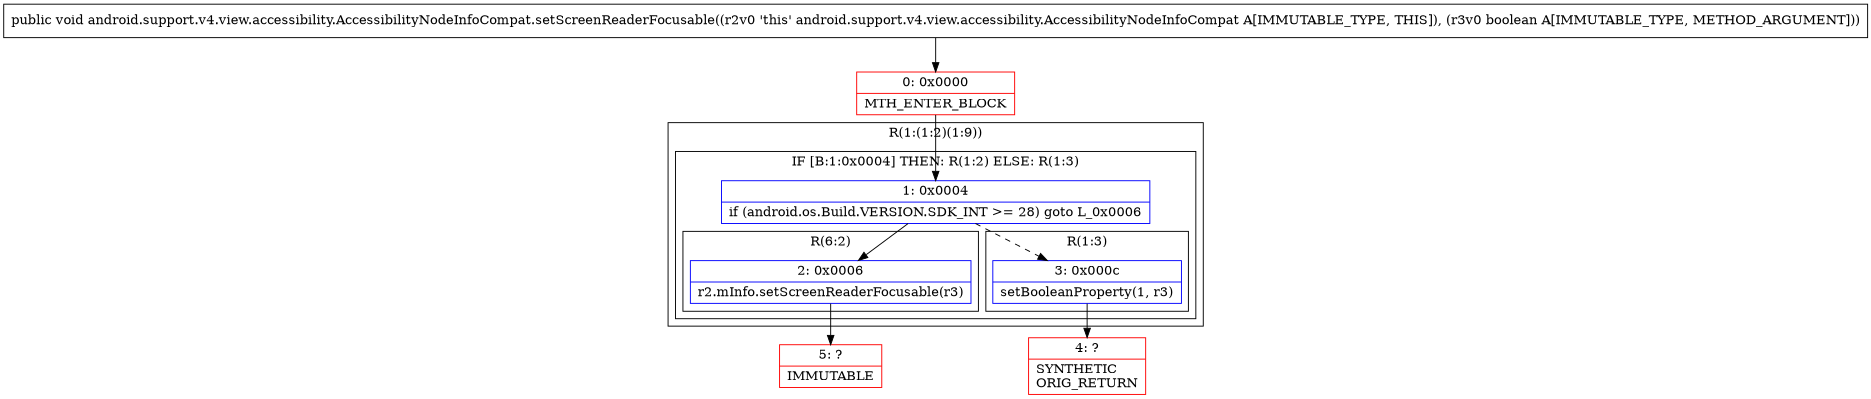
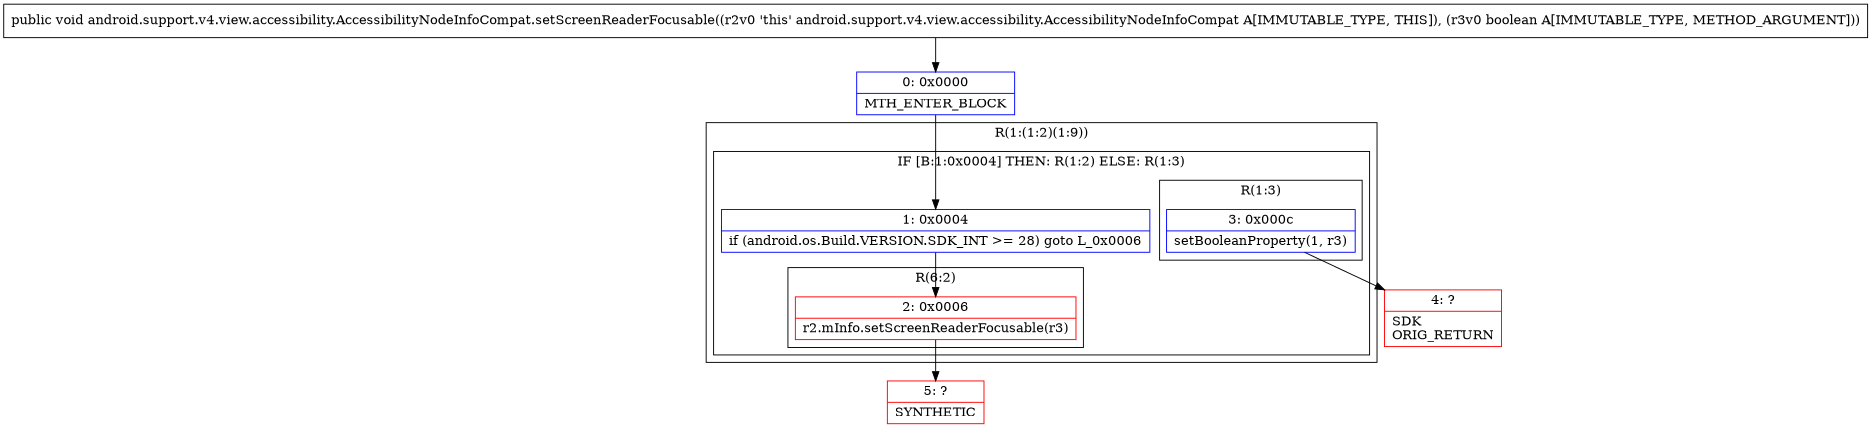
node "0: 0x0000": color red -> blue
edge "1: 0x0004" -> "3: 0x000c": removed
node "2: 0x0006": color blue -> red
node "4: ?": text "SYNTHETIC" -> "SDK"
node "5: ?": text "IMMUTABLE" -> "SYNTHETIC"
